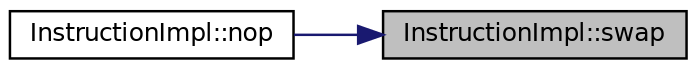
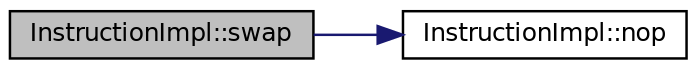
edge "InstructionImpl::nop" -> "InstructionImpl::swap": reversed
